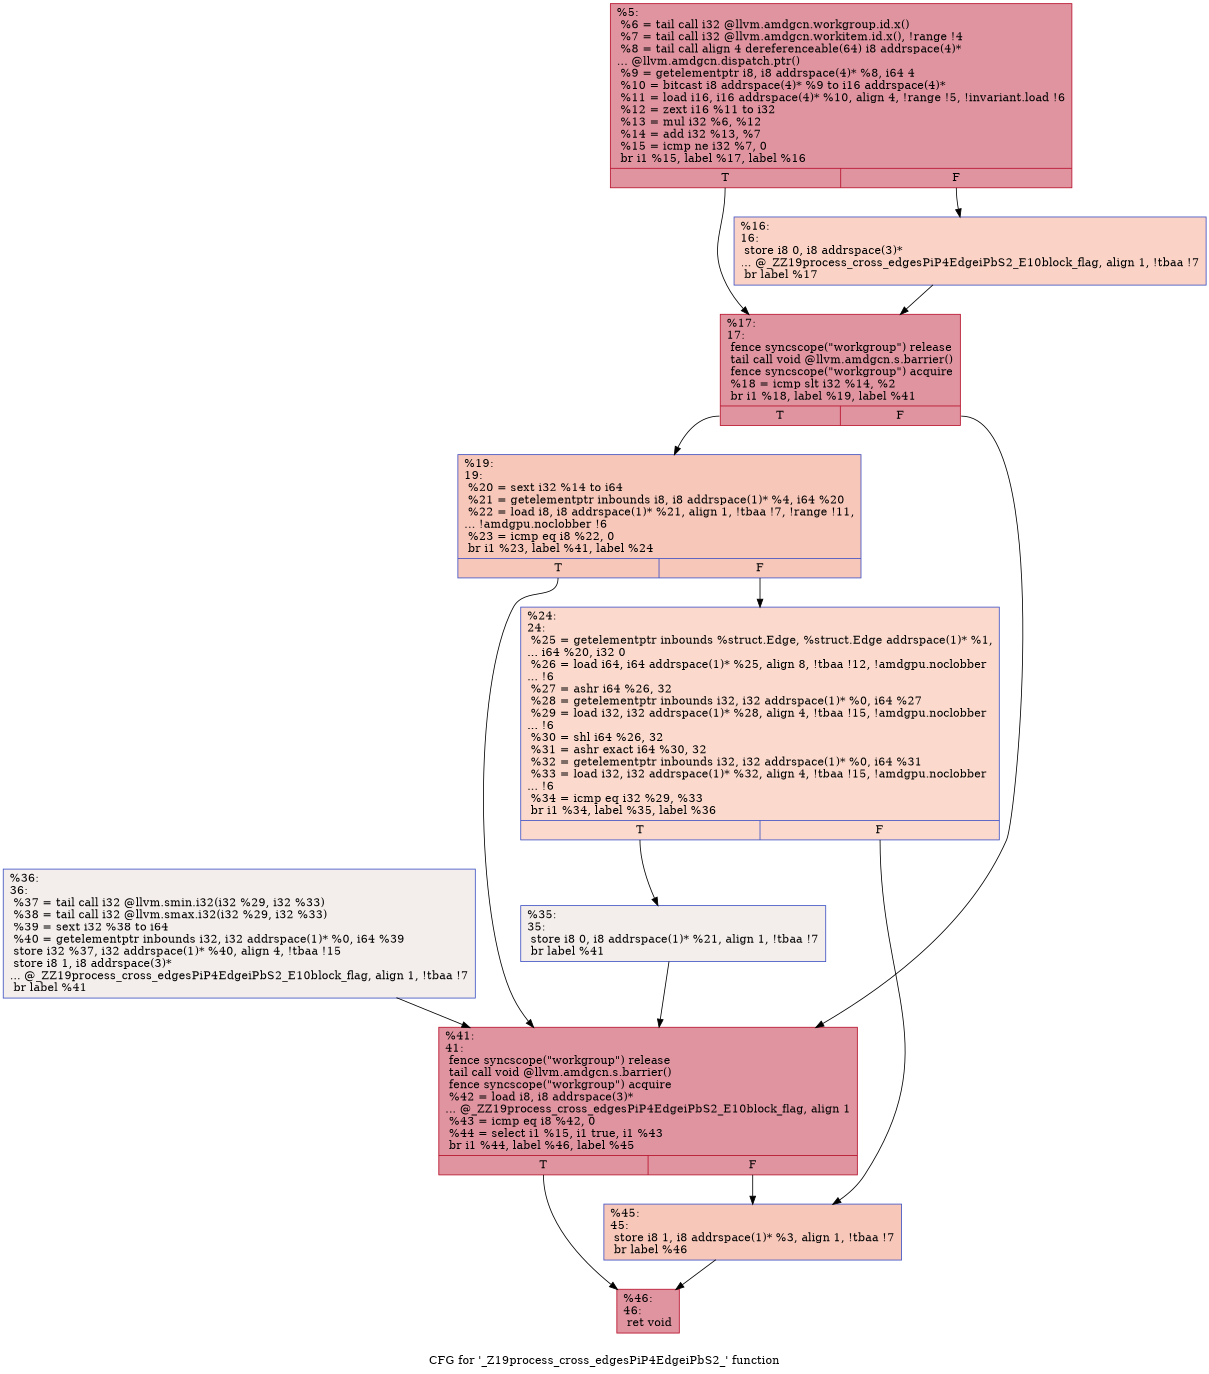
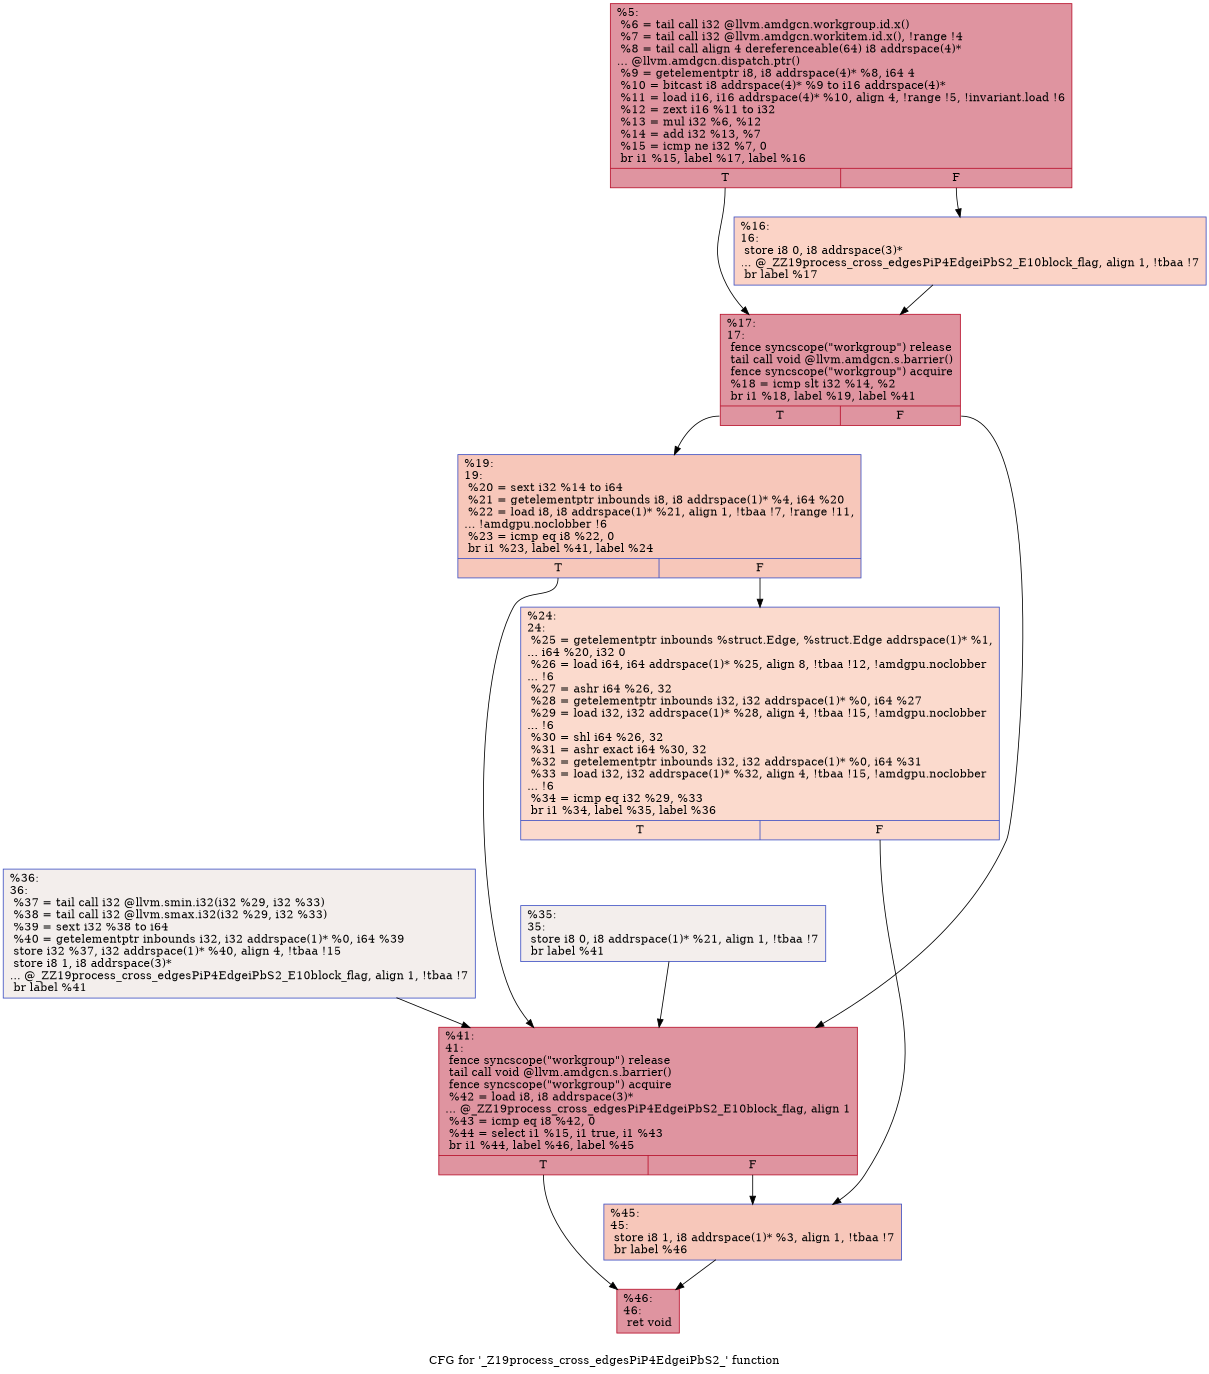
edge "%24:" -> "%35:": removed
